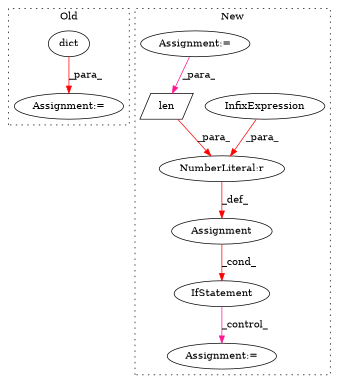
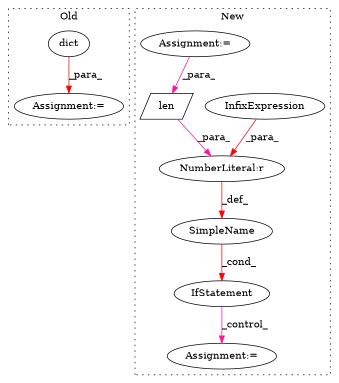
edge "len" -> "NumberLiteral:r": color red -> deeppink
node "Assignment": label "Assignment" -> "SimpleName"
